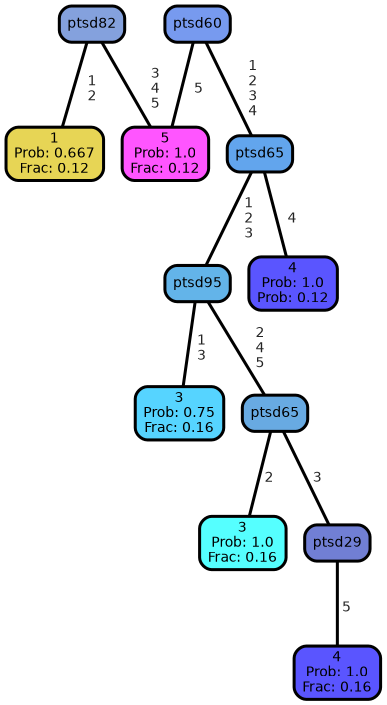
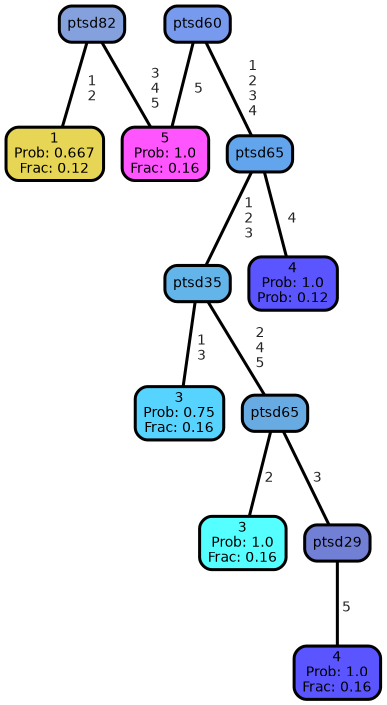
node "5 Prob: 1.0 Frac: 0.12": label "5 Prob: 1.0 Frac: 0.12" -> "5 Prob: 1.0 Frac: 0.16"
node "ptsd95": label "ptsd95" -> "ptsd35"
